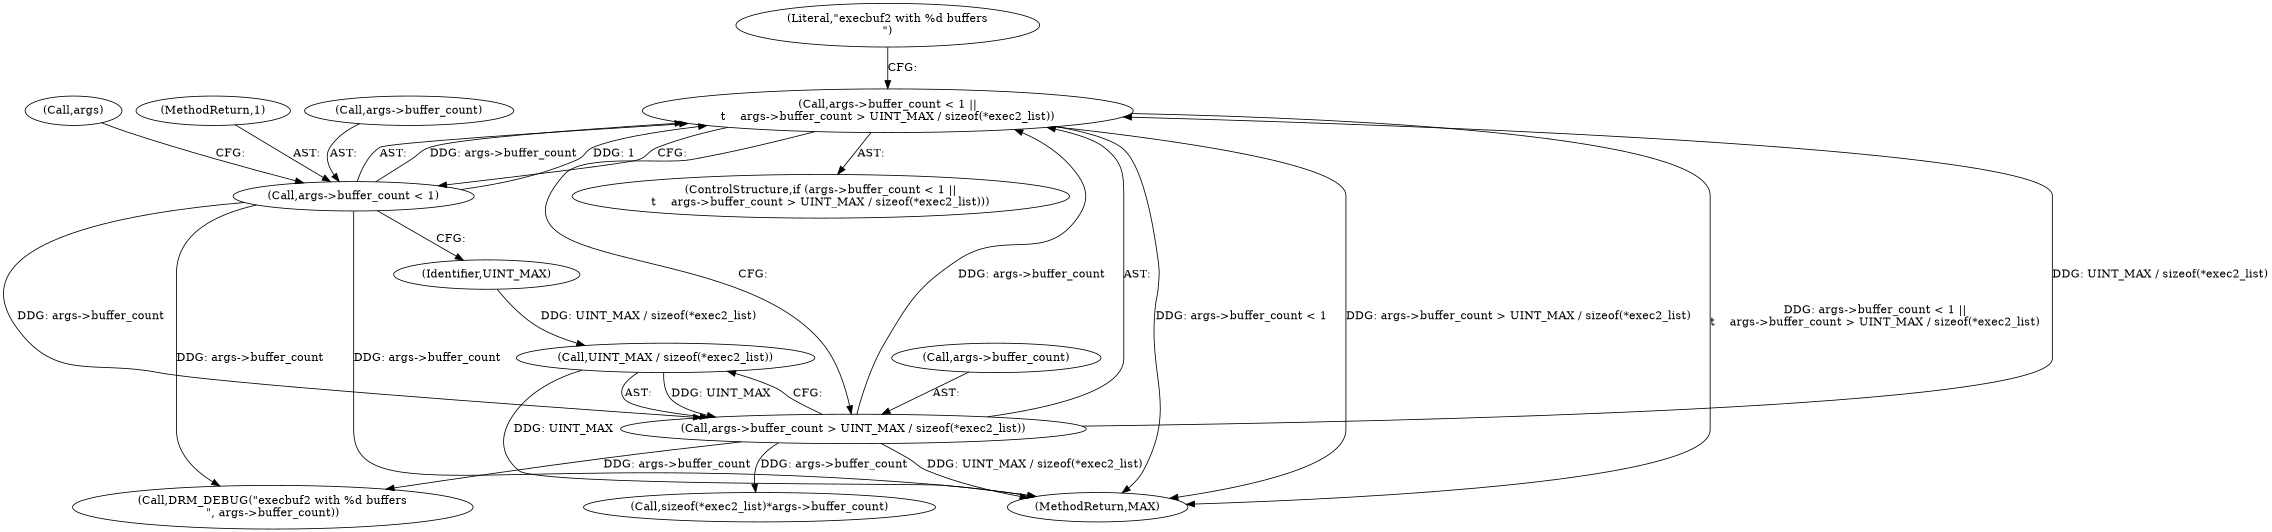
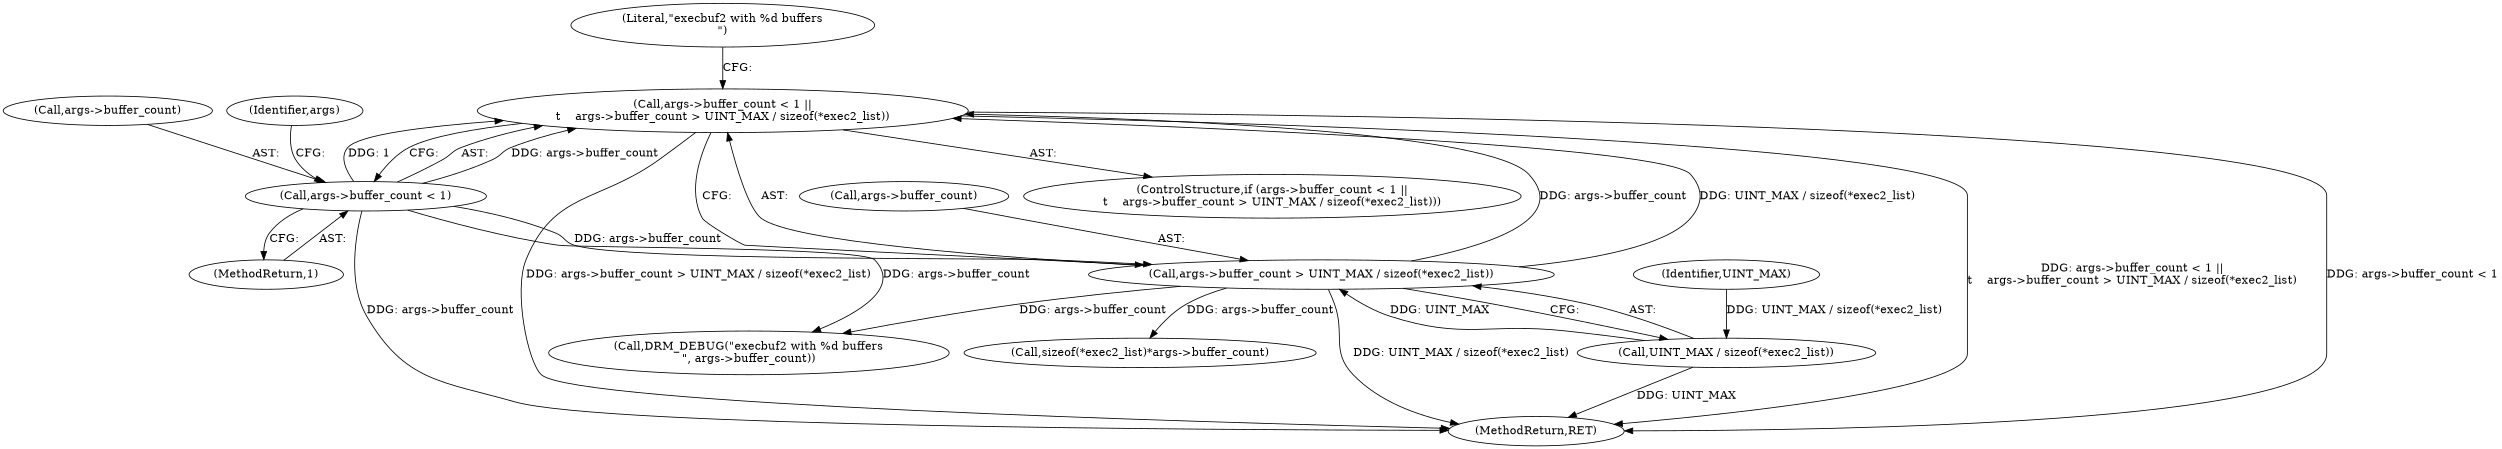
node "(Call,args)": label "(Call,args)" -> "(Identifier,args)"
edge "(Call,args->buffer_count < 1)" -> "(Identifier,UINT_MAX)": now "(Call,args->buffer_count < 1)" -> "(MethodReturn,1)"
node "(MethodReturn,MAX)": label "(MethodReturn,MAX)" -> "(MethodReturn,RET)"
